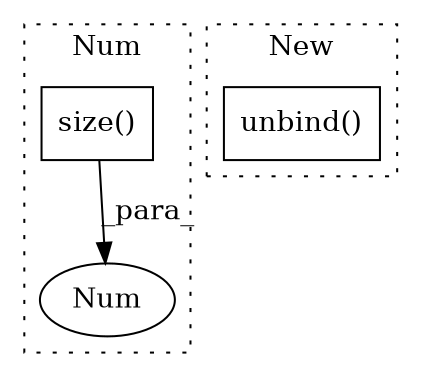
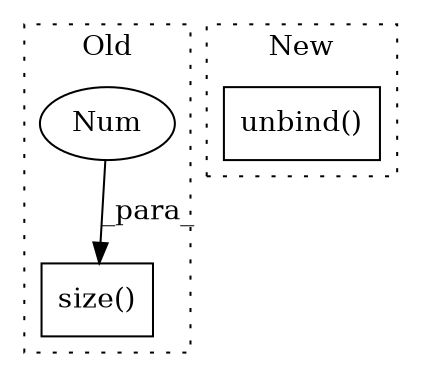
cluster "Num": label "Num" -> "Old"
edge "size()" -> "Num": reversed
